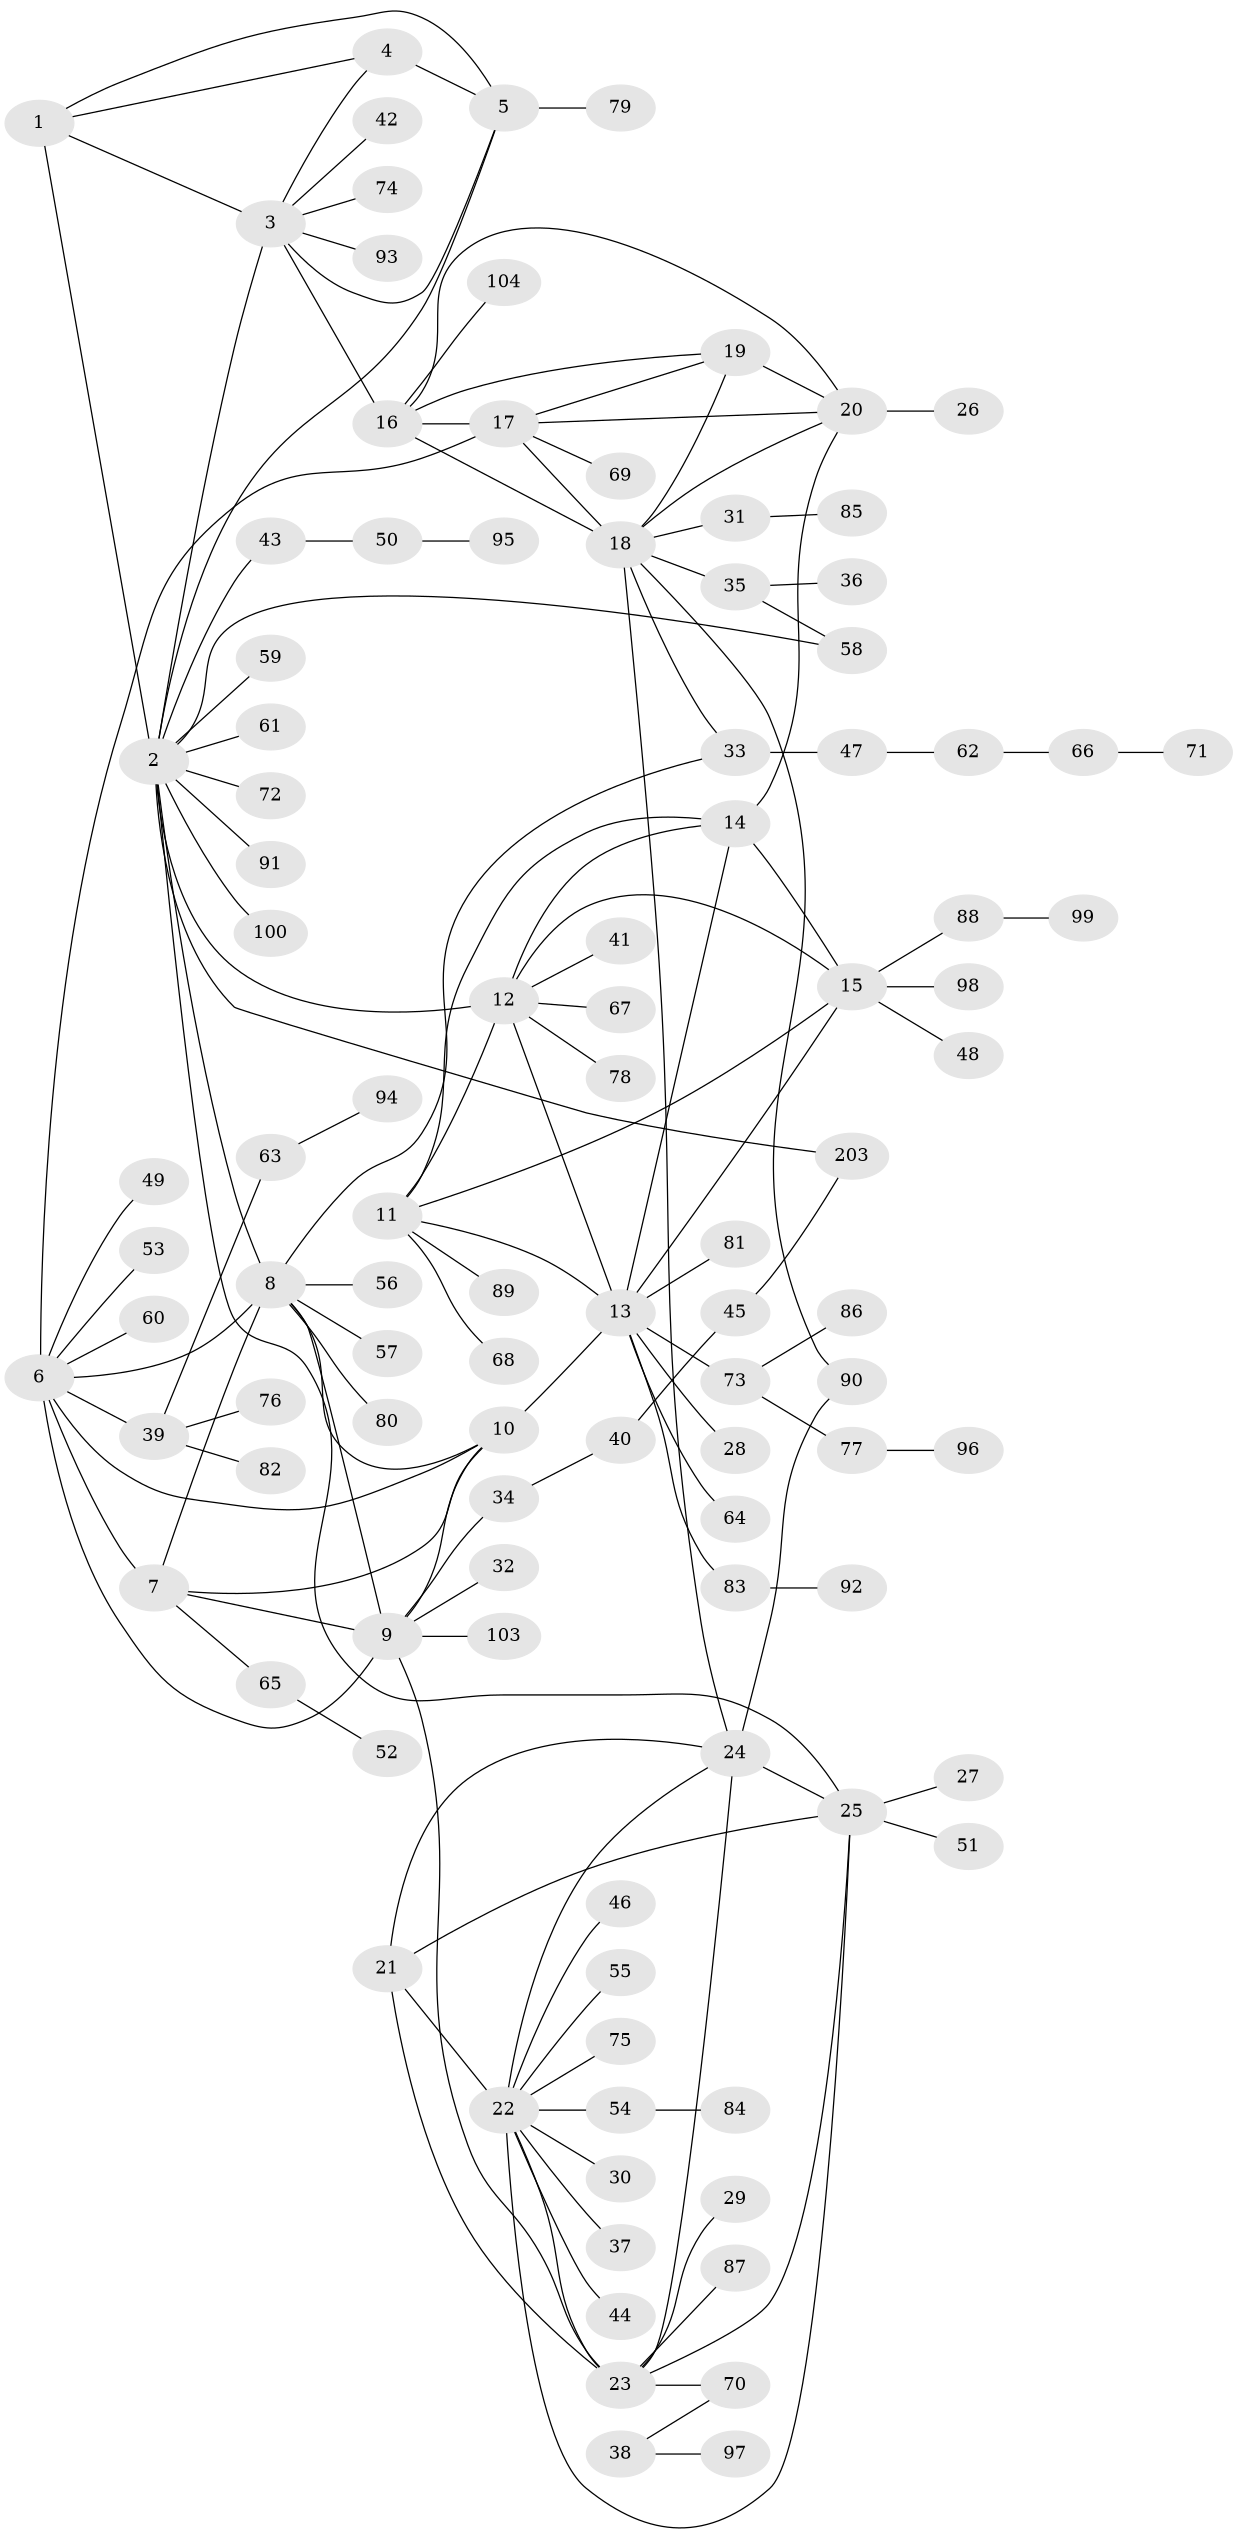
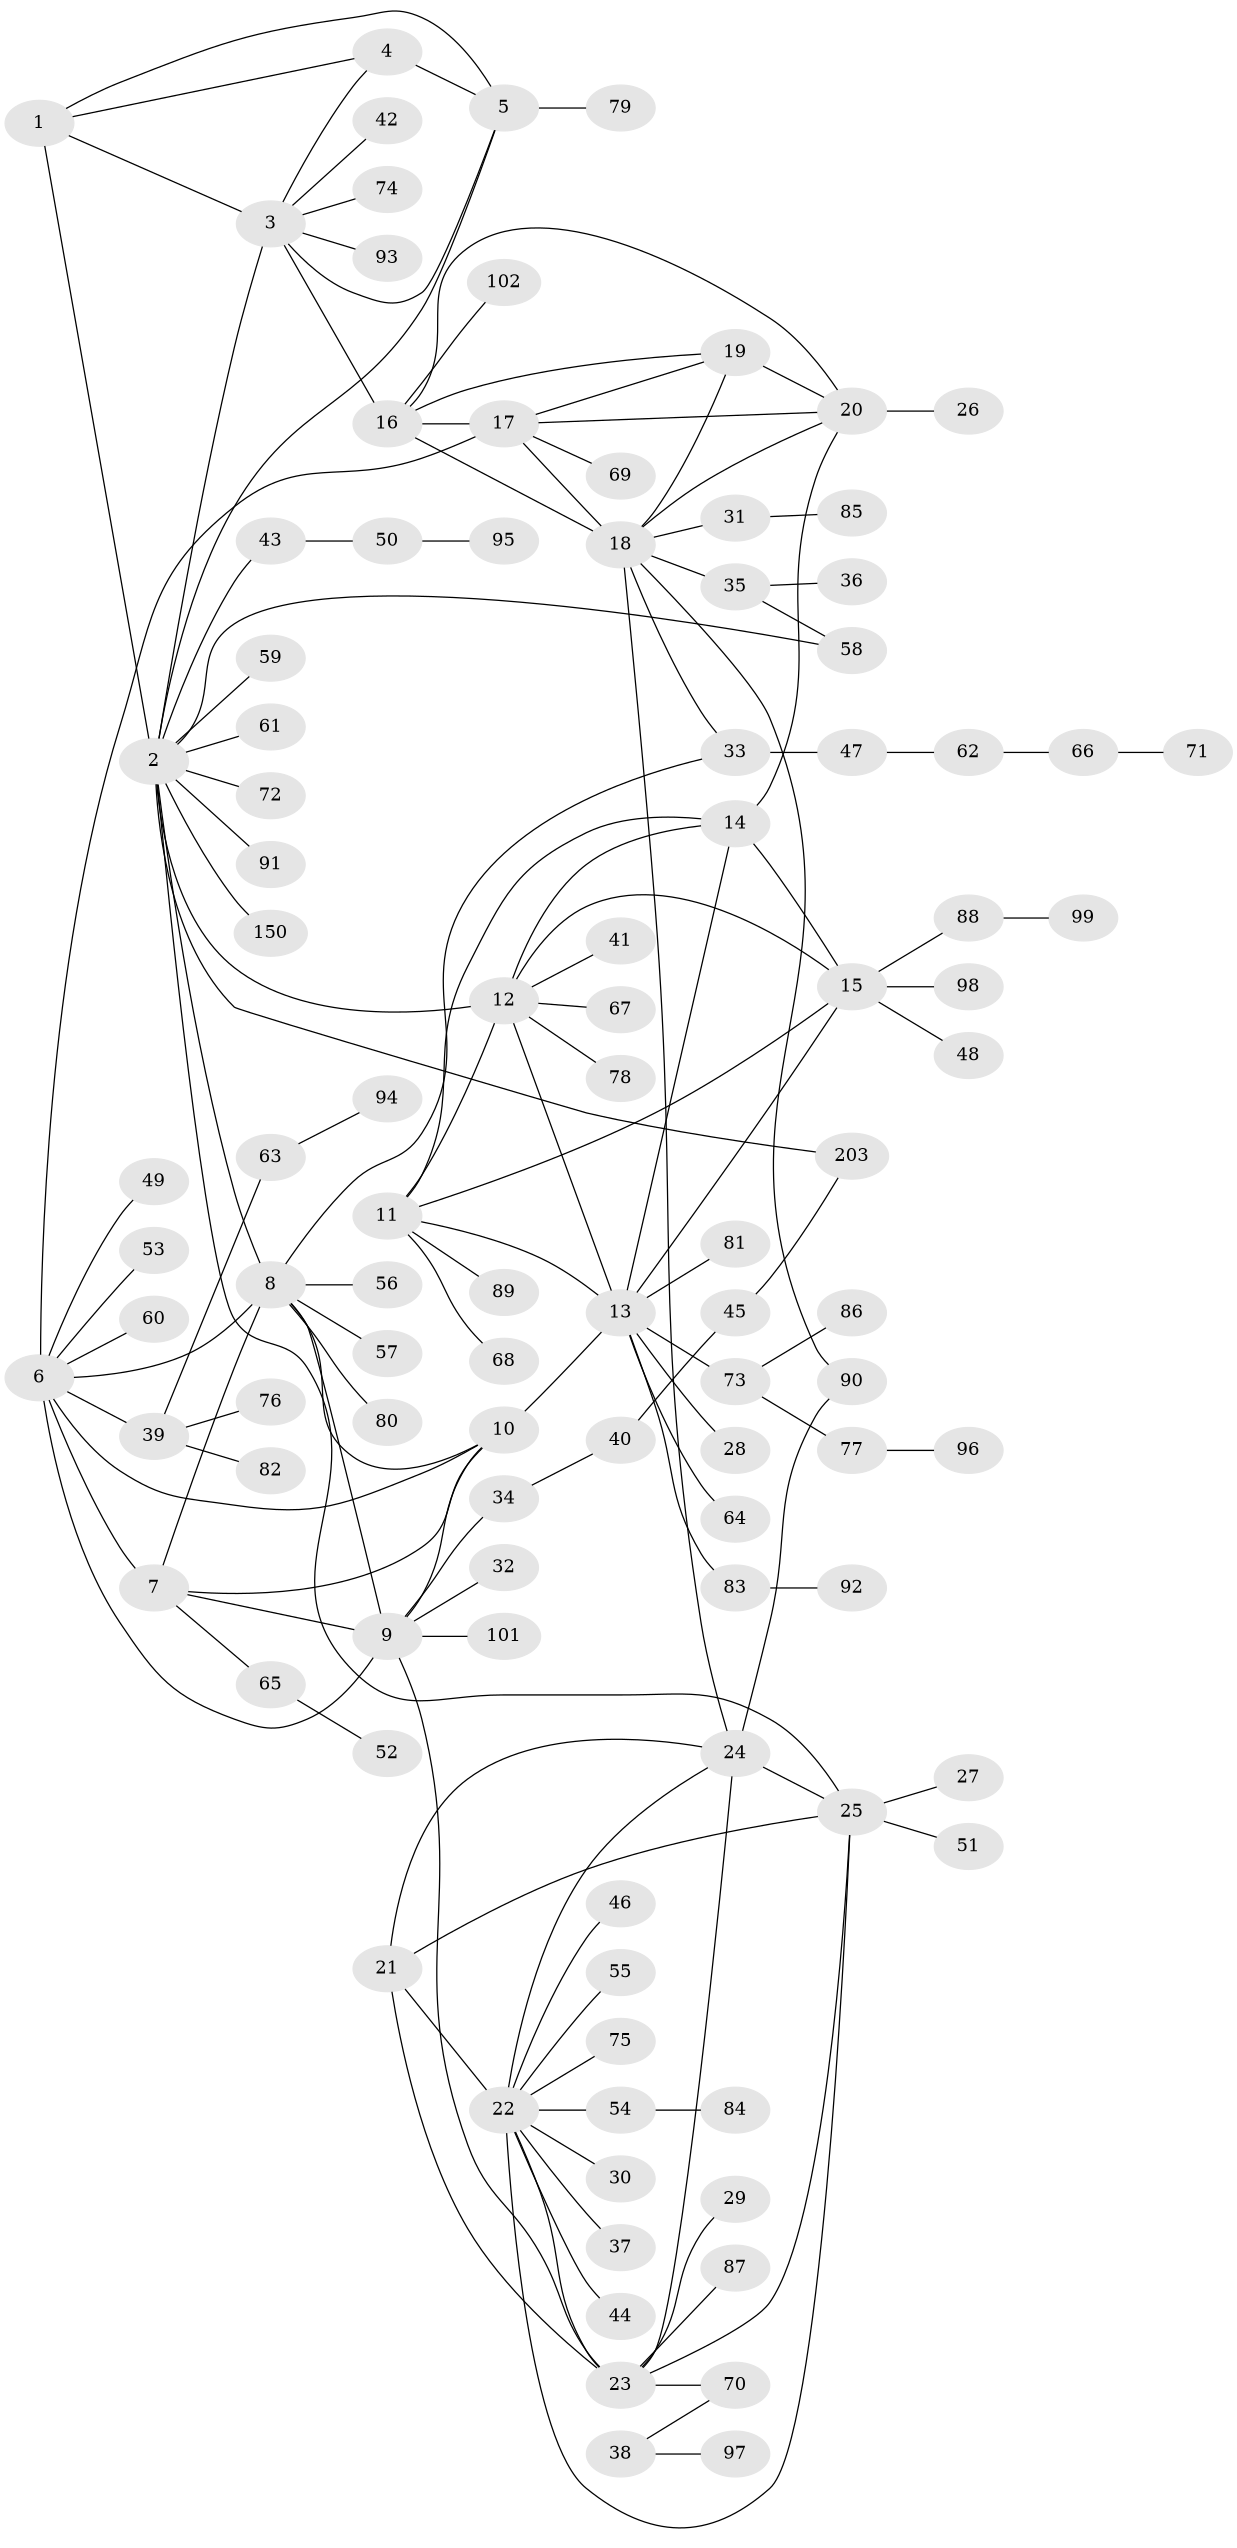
node "104": label "104" -> "102"
node "100": label "100" -> "150"
node "103": label "103" -> "101"
